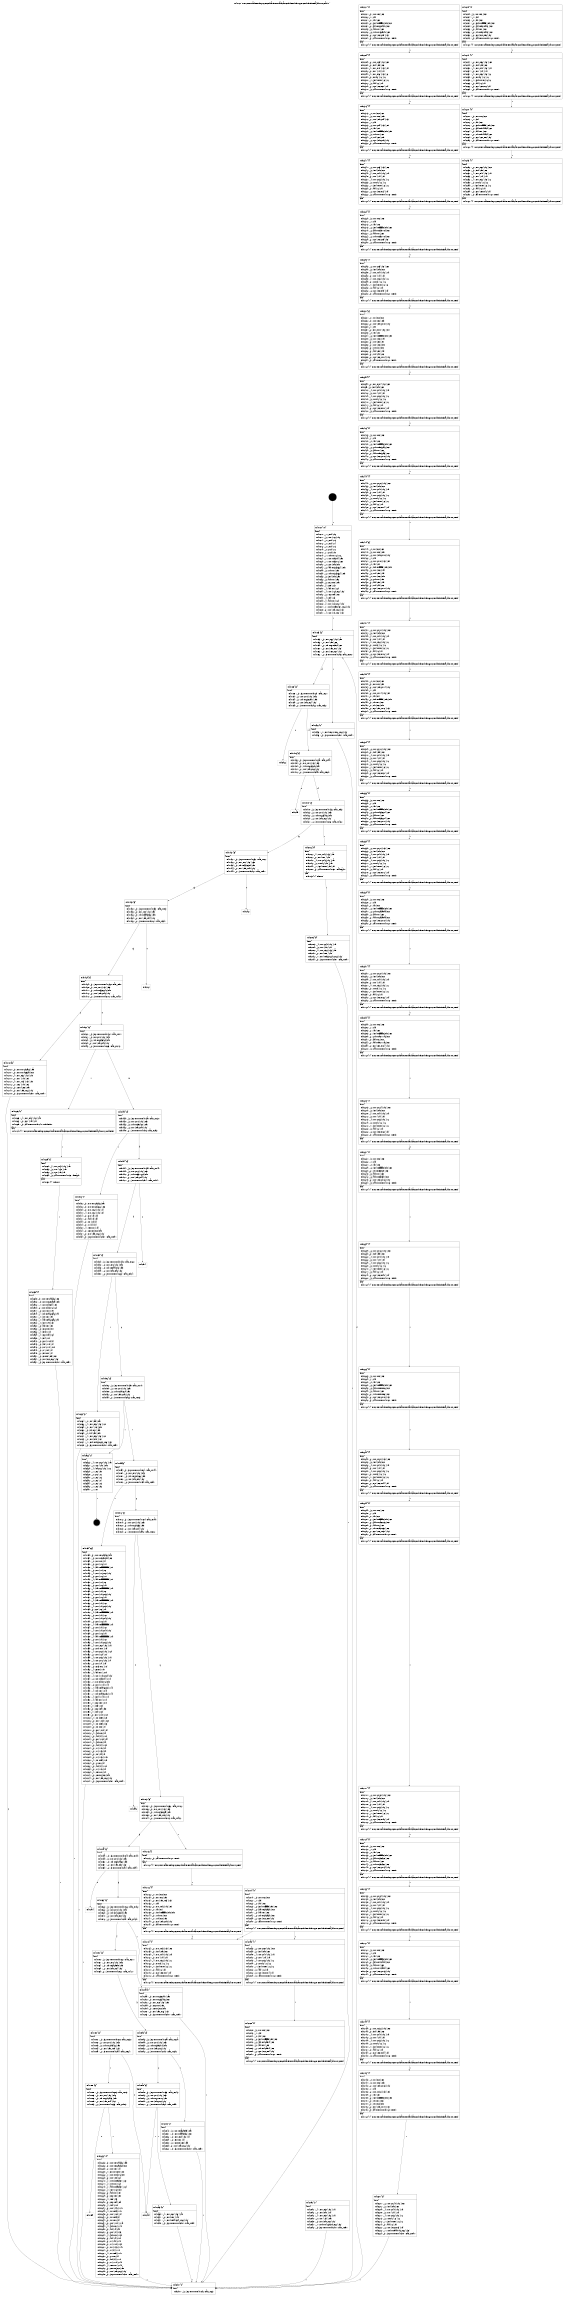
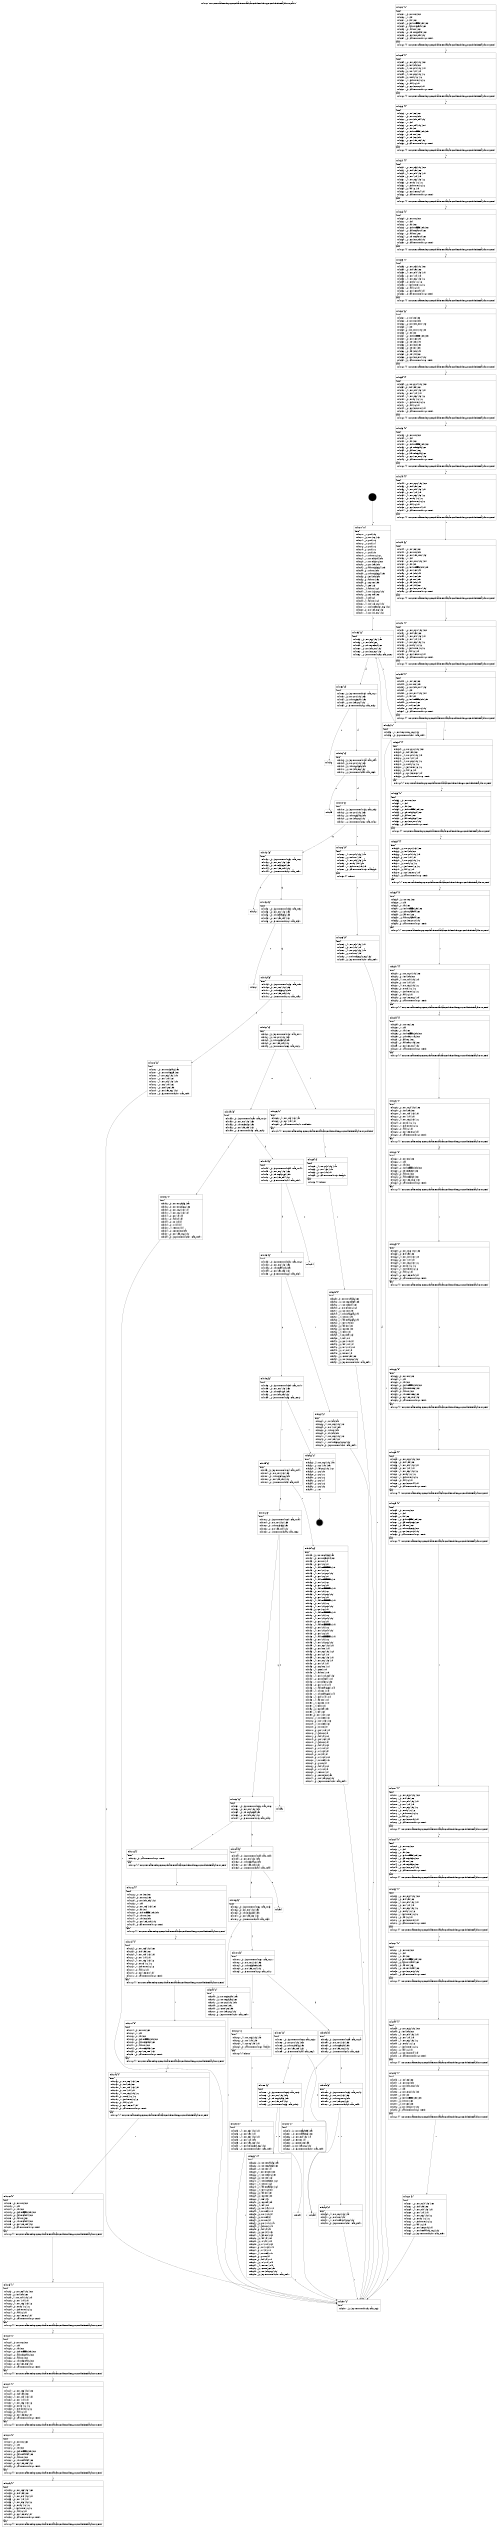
edge "0x40217d [40]" -> "0x402154 [41]": reversed
node "0x402082 [16]": added
node "0x4021f6 [41]": added
